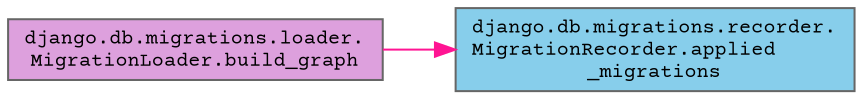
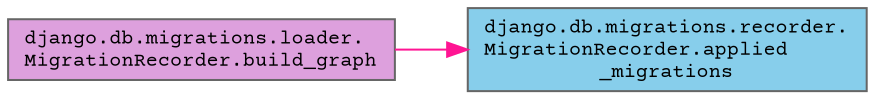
node "django.db.migrations.loader. MigrationLoader.build_graph": label "django.db.migrations.loader. MigrationLoader.build_graph" -> "django.db.migrations.loader. MigrationRecorder.build_graph"
